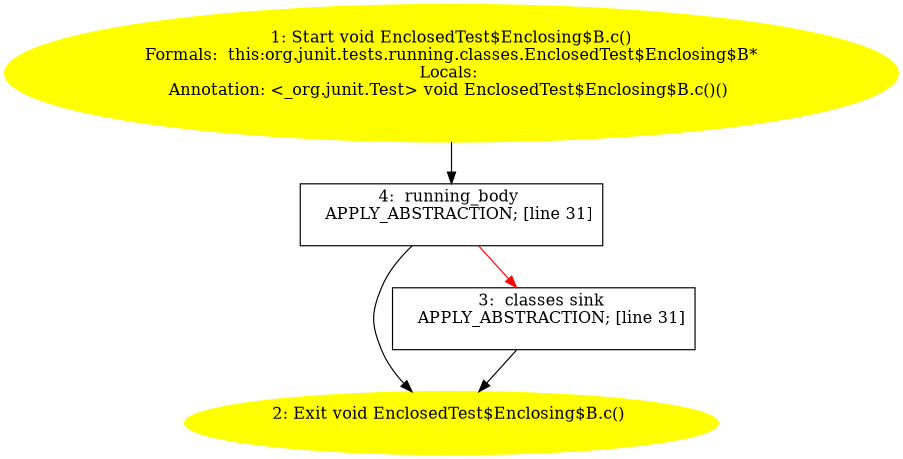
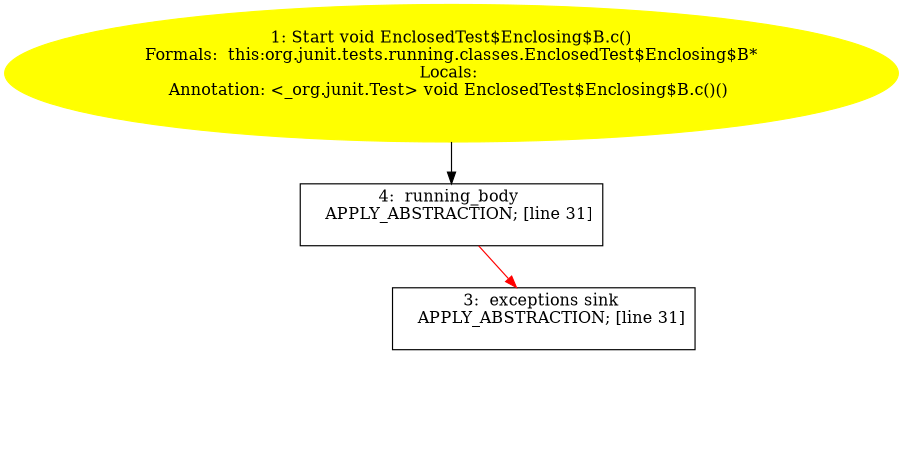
node "3:  classes sink APPLY_ABSTRACTION; [line 31]": label "3:  classes sink APPLY_ABSTRACTION; [line 31]" -> "3:  exceptions sink APPLY_ABSTRACTION; [line 31]"
node "2: Exit void EnclosedTest$Enclosing$B.c()": removed
